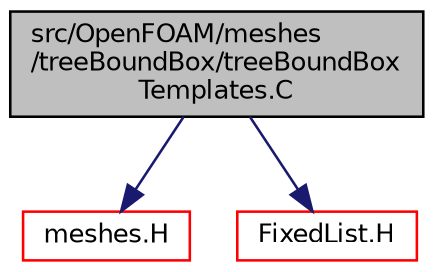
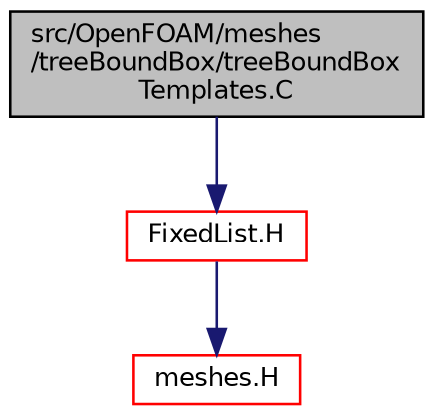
edge "src/OpenFOAM/meshes /treeBoundBox/treeBoundBox Templates.C" -> "meshes.H": now "FixedList.H" -> "meshes.H"
